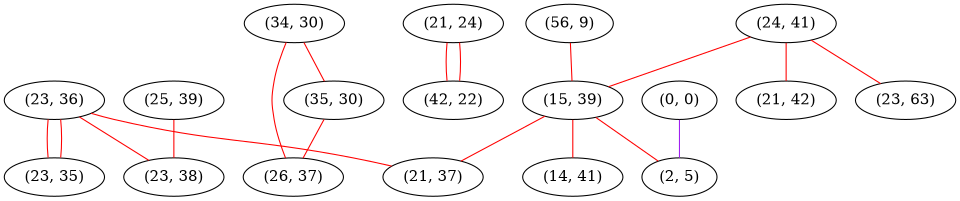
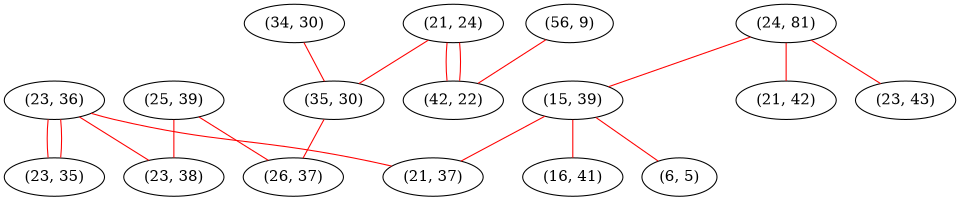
node "(24, 41)": label "(24, 41)" -> "(24, 81)"
edge "(21, 24)" -- "(35, 30)": added
edge "(56, 9)" -- "(15, 39)": now "(56, 9)" -- "(42, 22)"
edge "(34, 30)" -- "(26, 37)": now "(25, 39)" -- "(26, 37)"
node "(0, 0)": removed
node "(23, 63)": label "(23, 63)" -> "(23, 43)"
node "(14, 41)": label "(14, 41)" -> "(16, 41)"
node "(2, 5)": label "(2, 5)" -> "(6, 5)"
